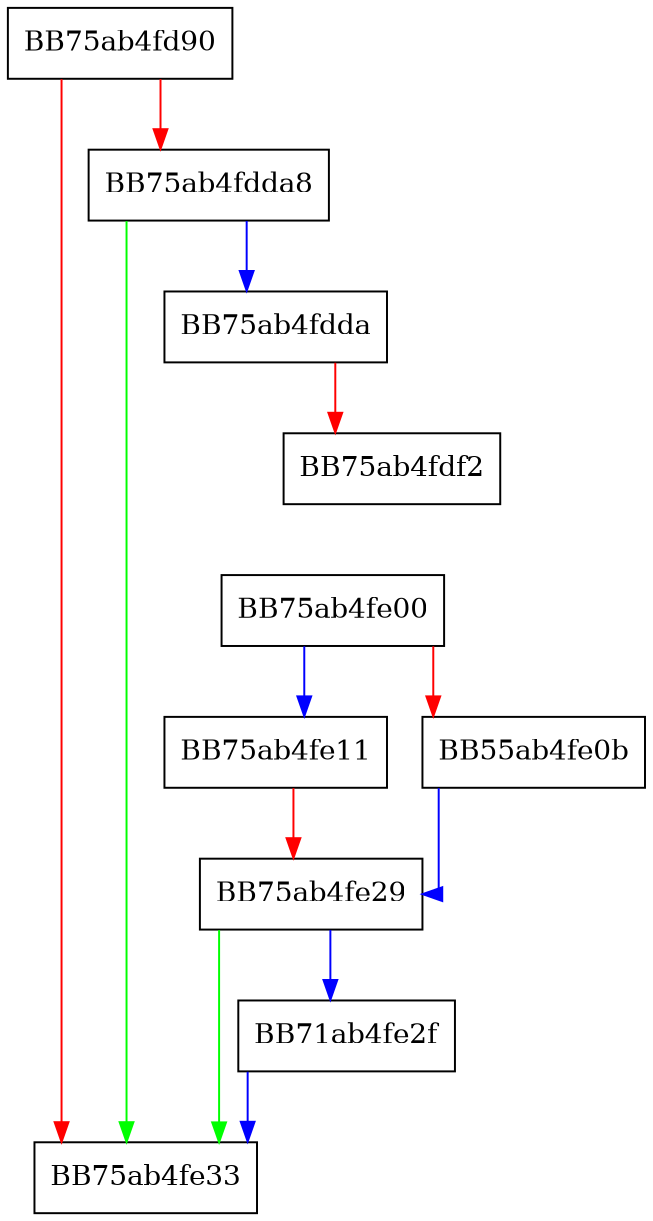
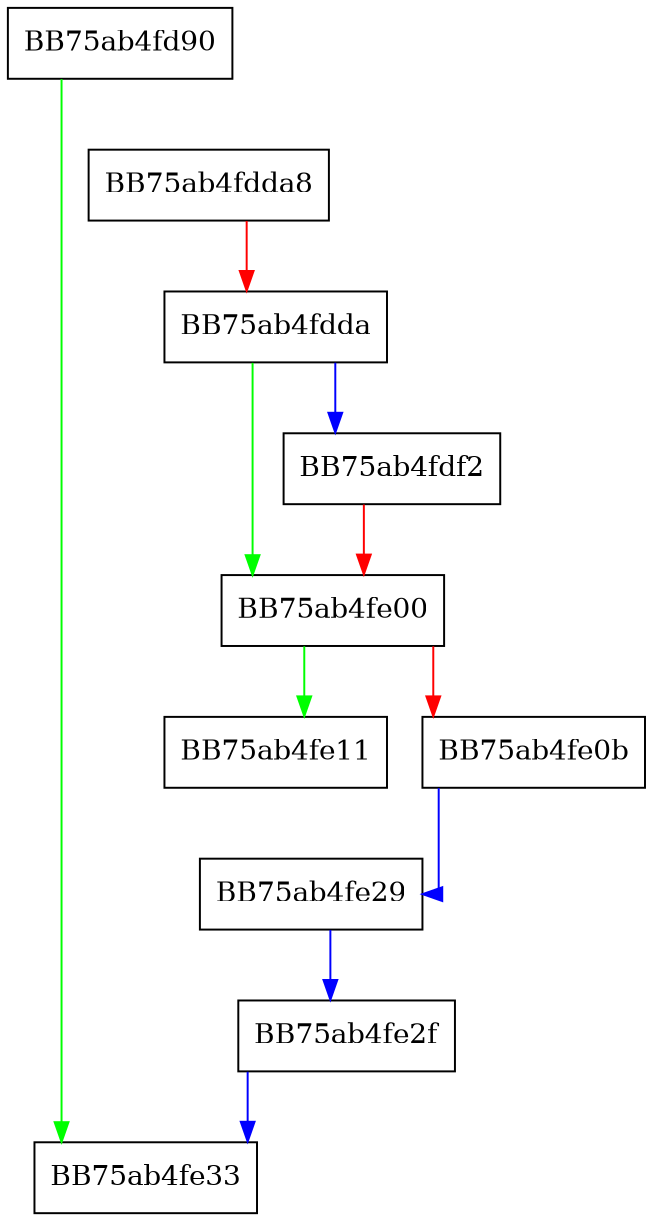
edge "BB75ab4fd90" -> "BB75ab4fdda8": removed
edge "BB75ab4fdda8" -> "BB75ab4fdda": color blue -> red
edge "BB75ab4fdda" -> "BB75ab4fdf2": color red -> blue
edge "BB75ab4fdda" -> "BB75ab4fe00": added
edge "BB75ab4fdf2" -> "BB75ab4fe00": added
edge "BB75ab4fd90" -> "BB75ab4fe33": color red -> green
edge "BB75ab4fe00" -> "BB75ab4fe11": color blue -> green
edge "BB75ab4fdda8" -> "BB75ab4fe33": removed
node "BB55ab4fe0b": label "BB55ab4fe0b" -> "BB75ab4fe0b"
edge "BB75ab4fe11" -> "BB75ab4fe29": removed
edge "BB75ab4fe29" -> "BB75ab4fe33": removed
node "BB71ab4fe2f": label "BB71ab4fe2f" -> "BB75ab4fe2f"
